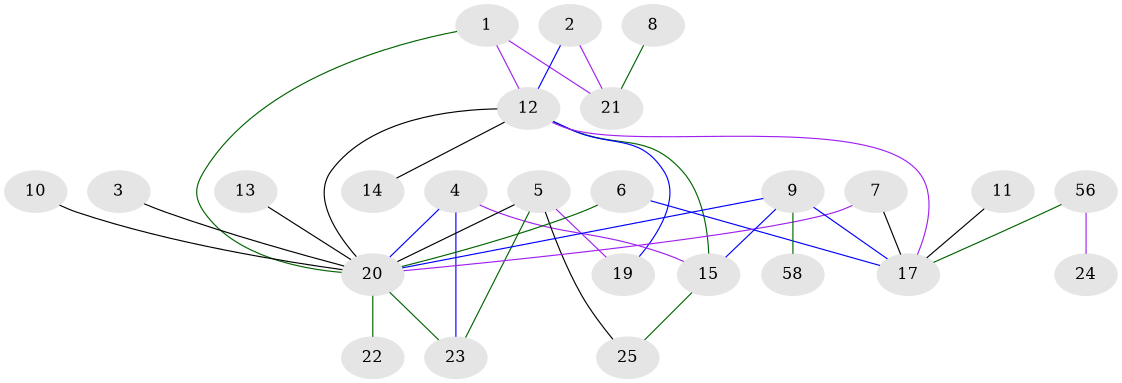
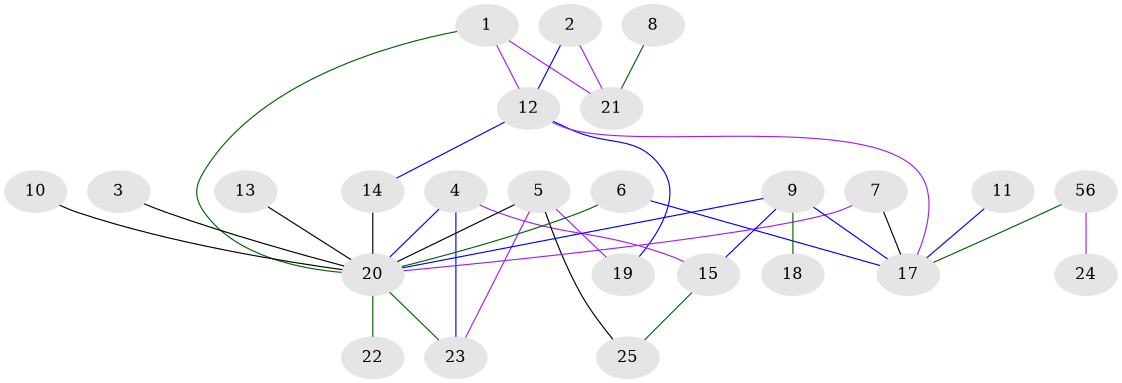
edge "12" -- "20": now "14" -- "20"
edge "12" -- "14": color black -> blue
edge "12" -- "15": removed
edge "11" -- "17": color black -> blue
edge "5" -- "23": color darkgreen -> purple
node "58": label "58" -> "18"
